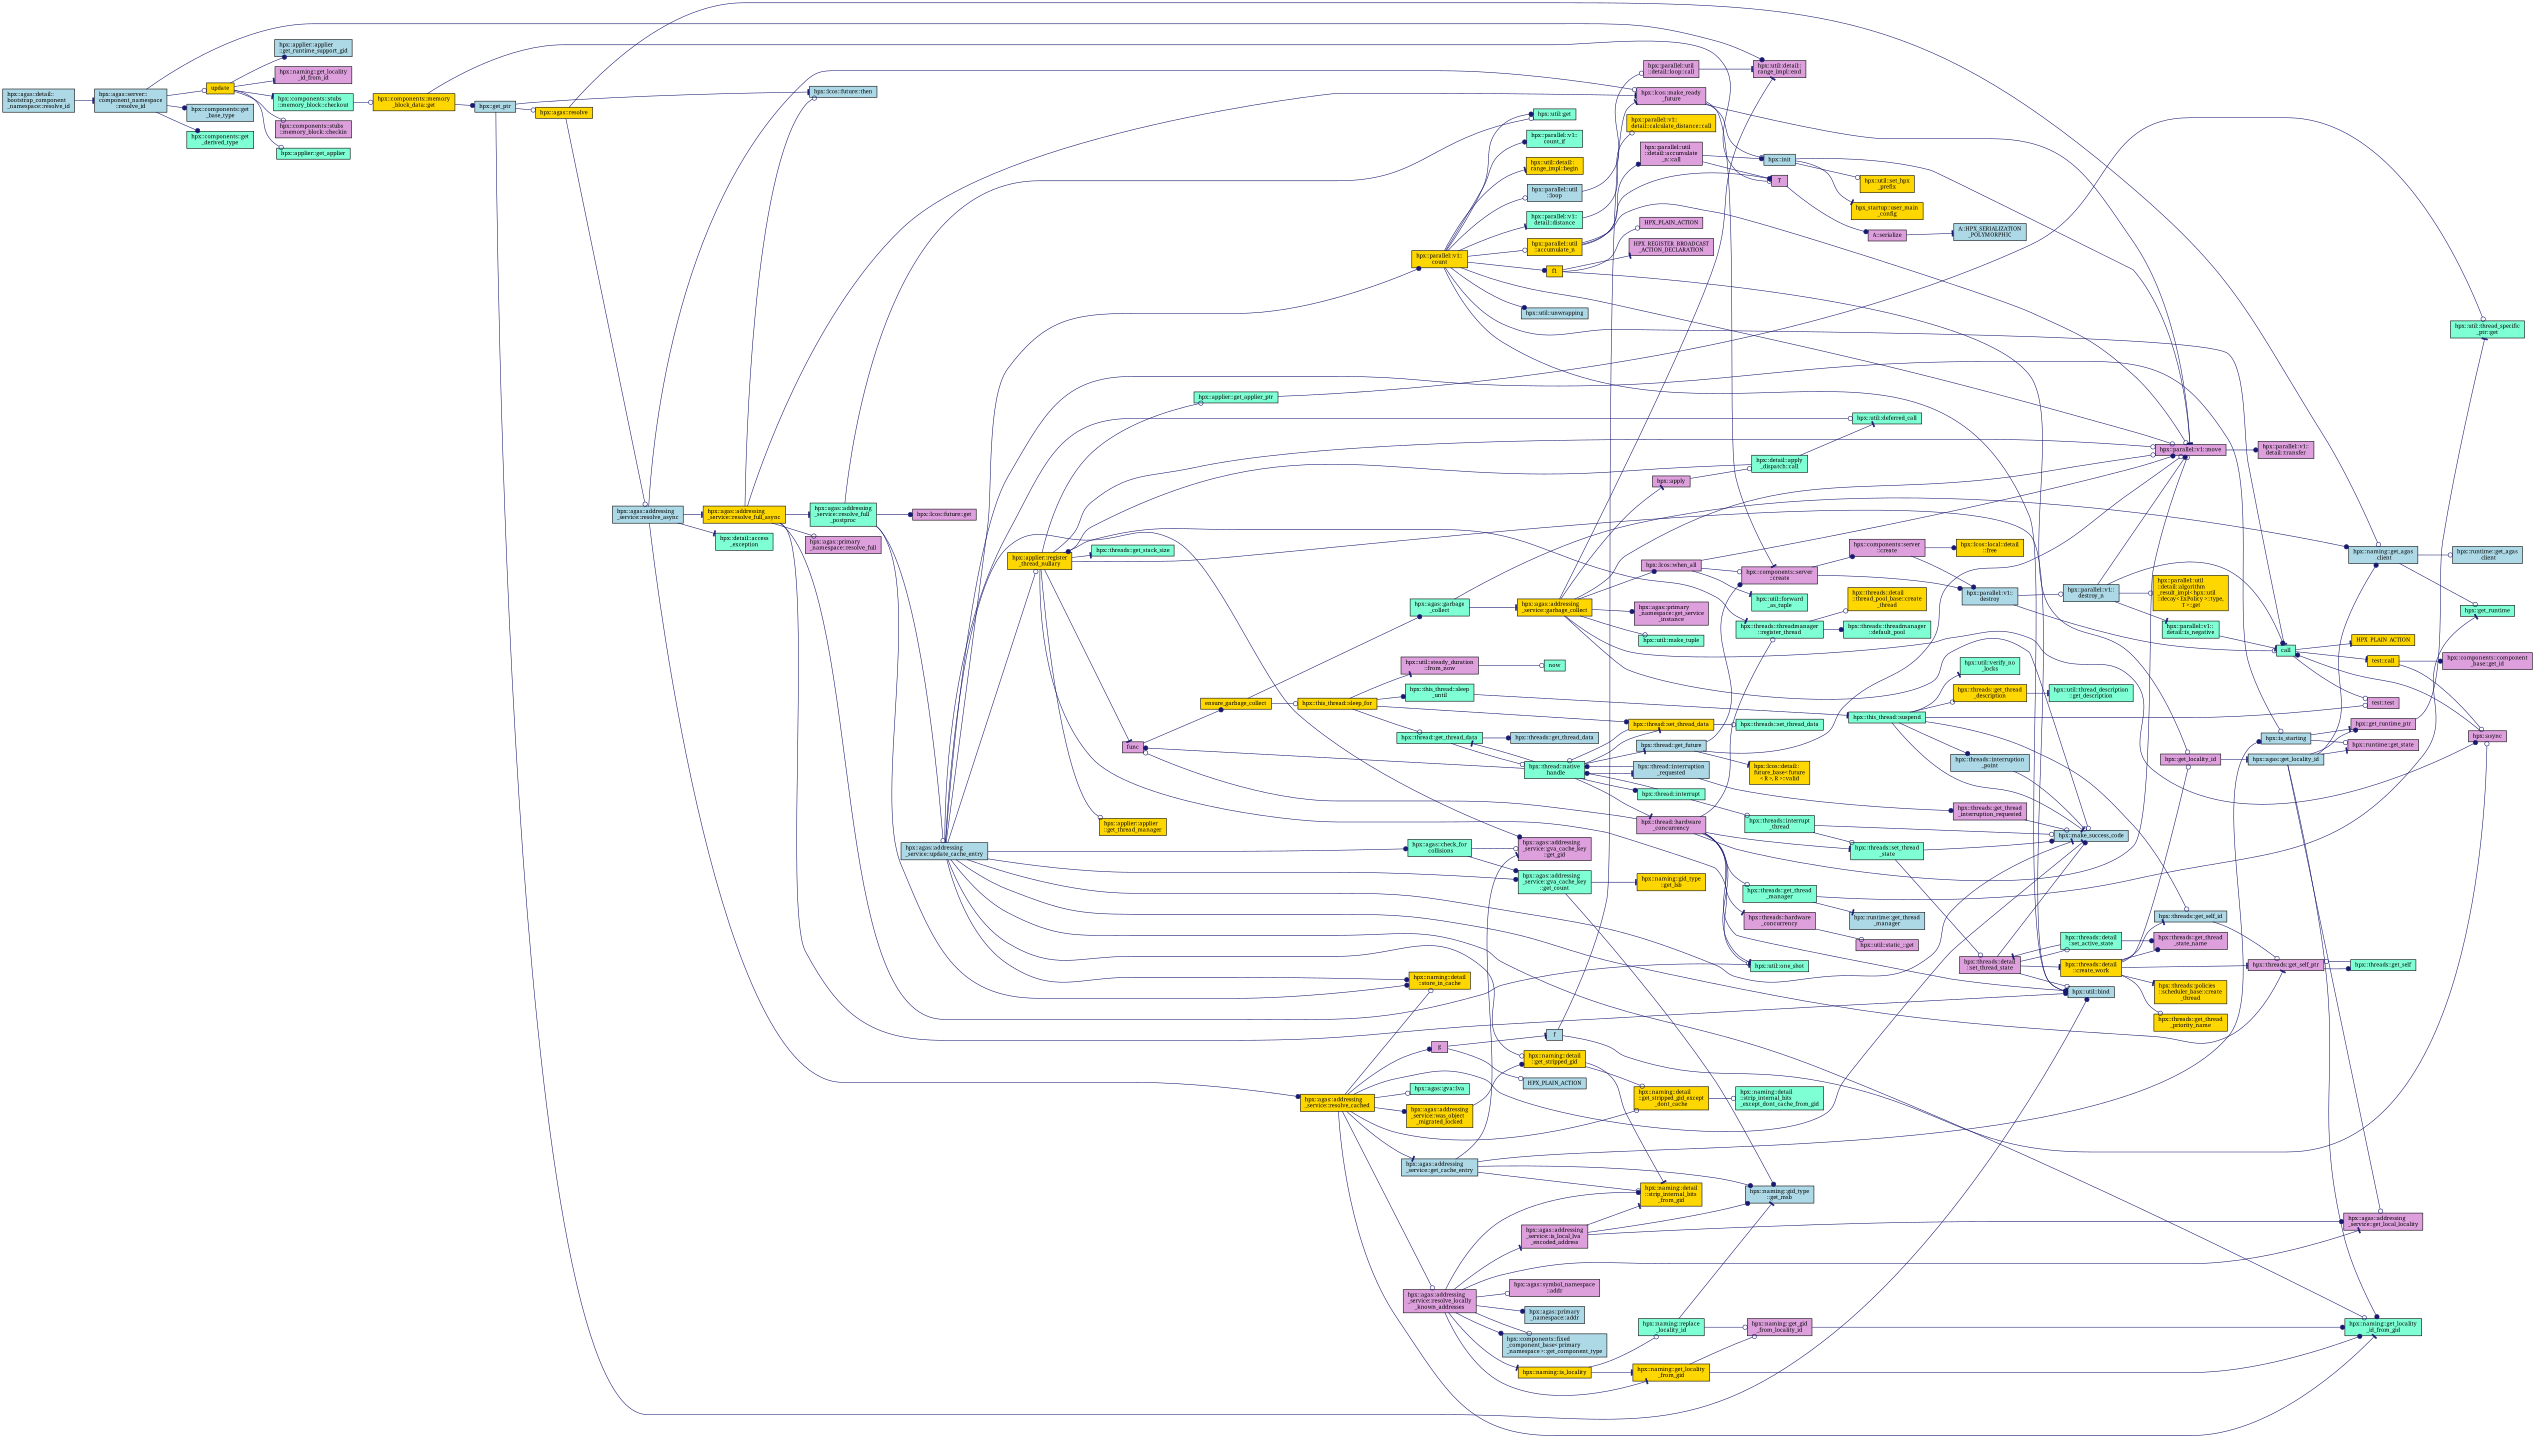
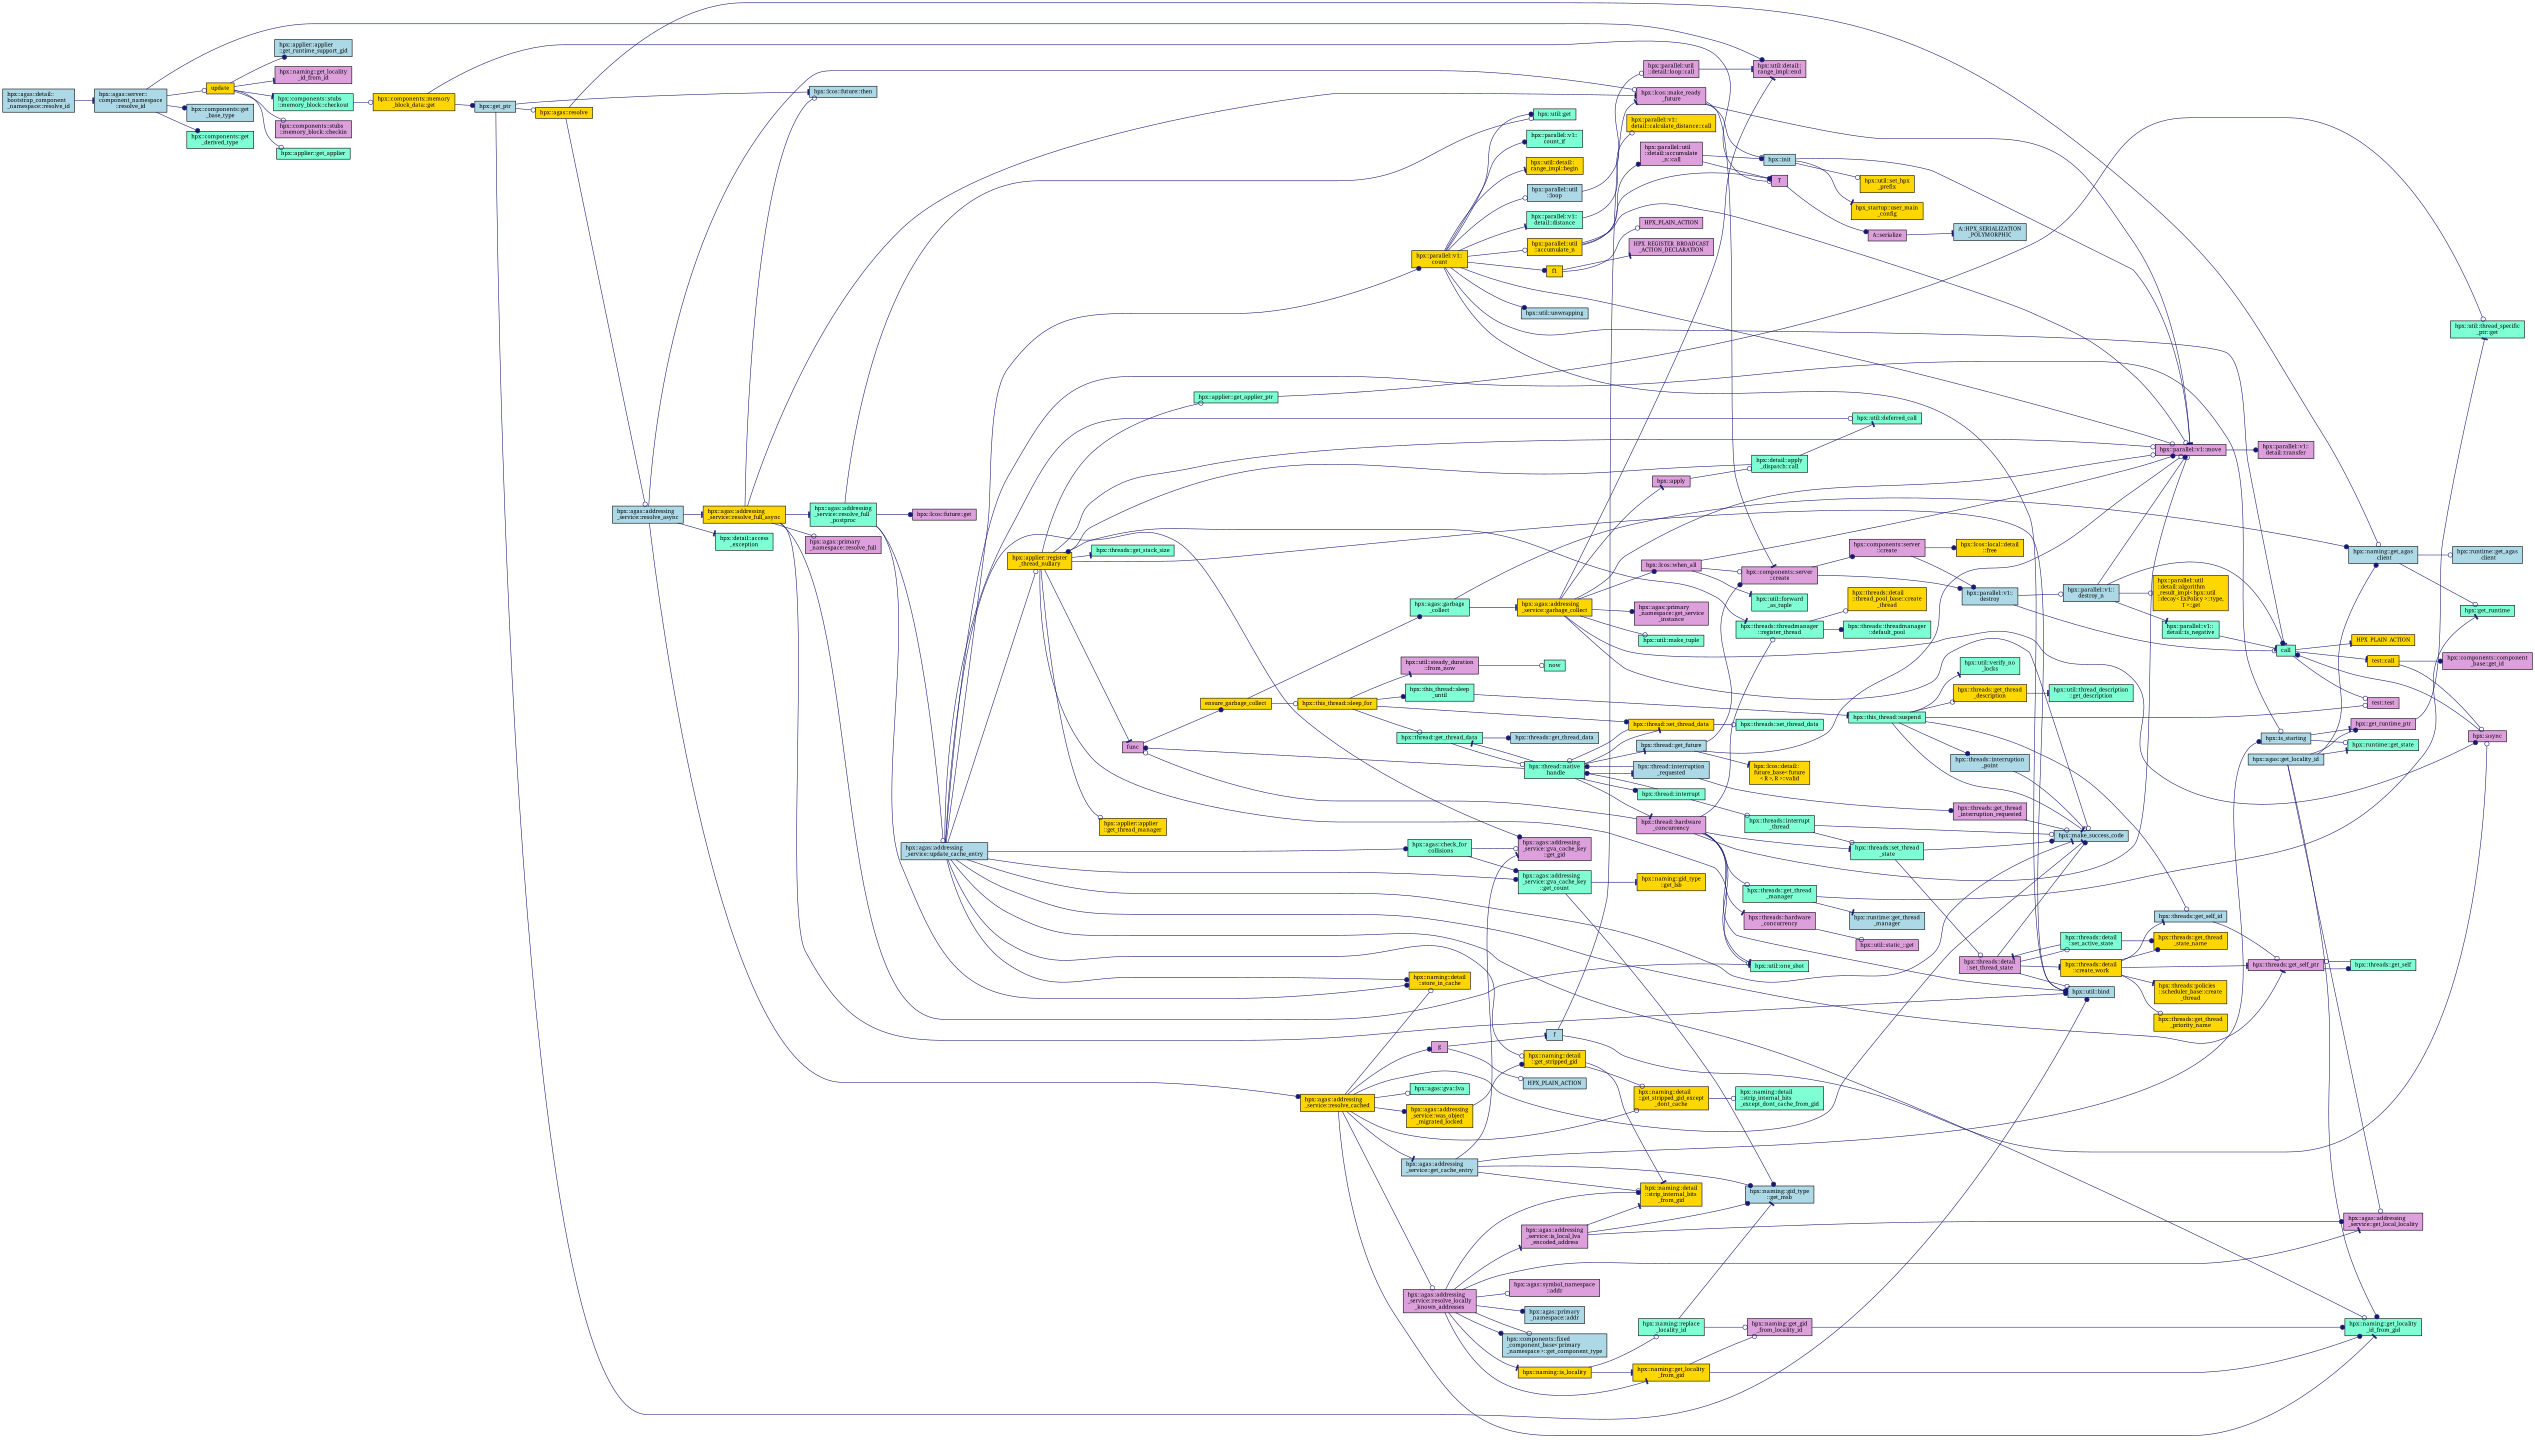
node "hpx::runtime::get_state": fillcolor plum -> aquamarine
node "hpx::get_locality_id": removed
node "hpx::threads::get_thread _state_name": fillcolor plum -> gold
